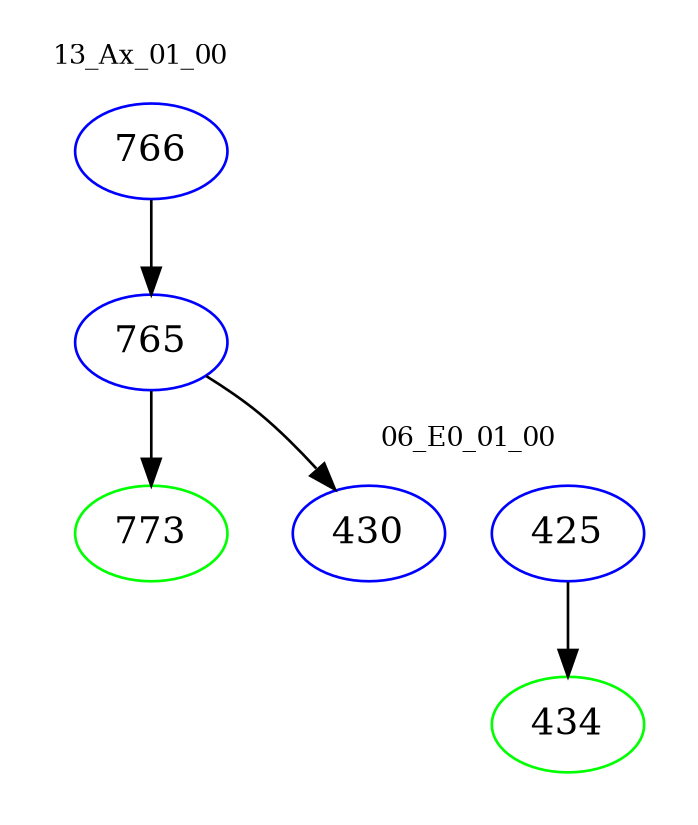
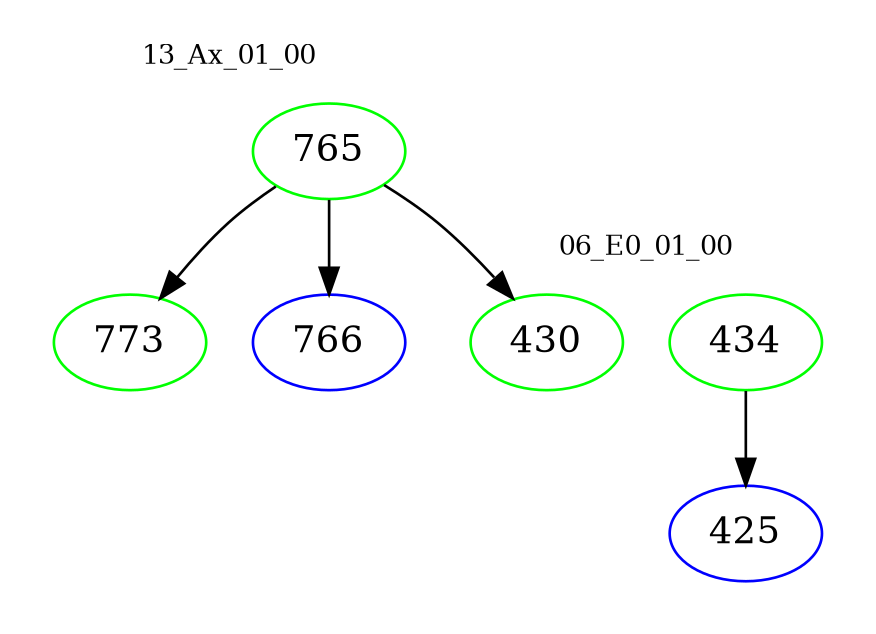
edge "766" -> "765": reversed
node "765": color blue -> green
node "430": color blue -> green
edge "425" -> "434": reversed
